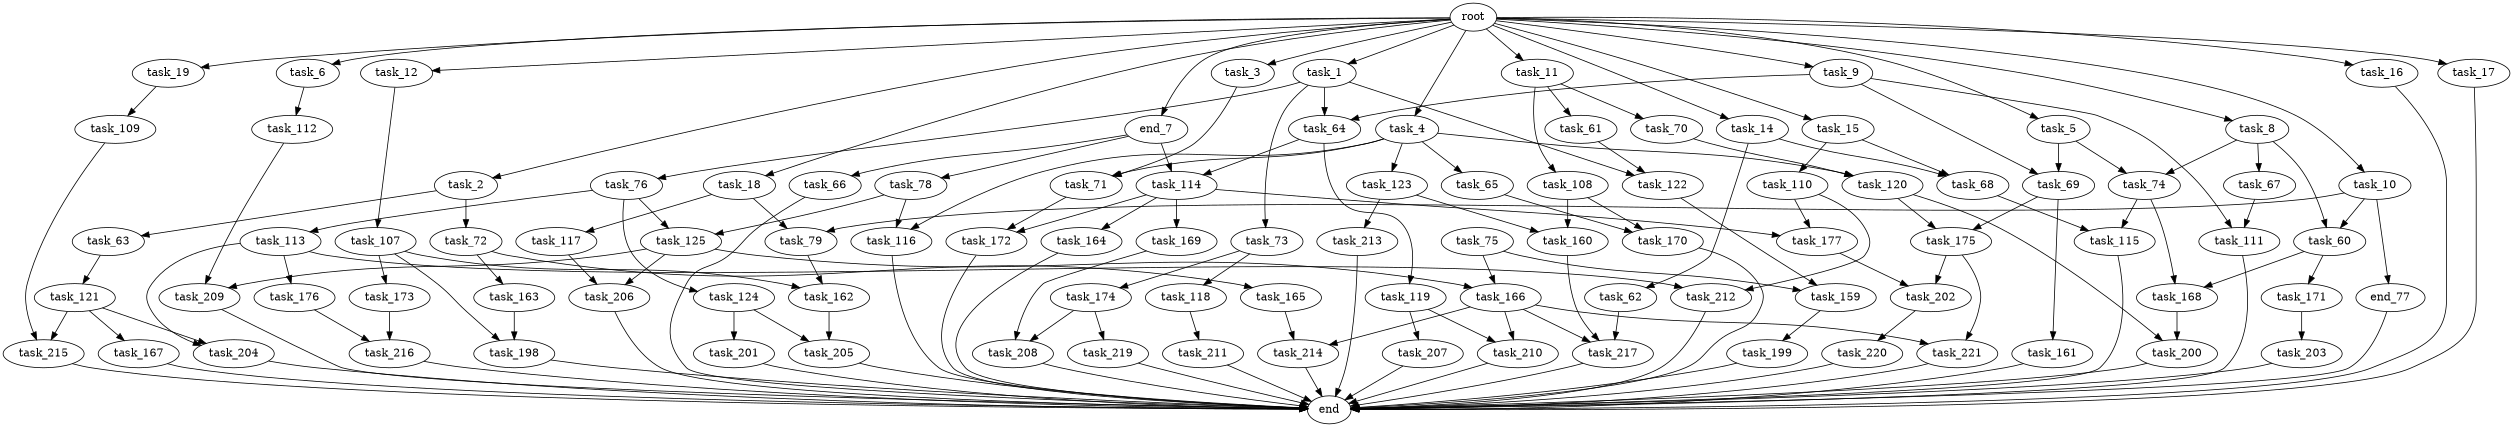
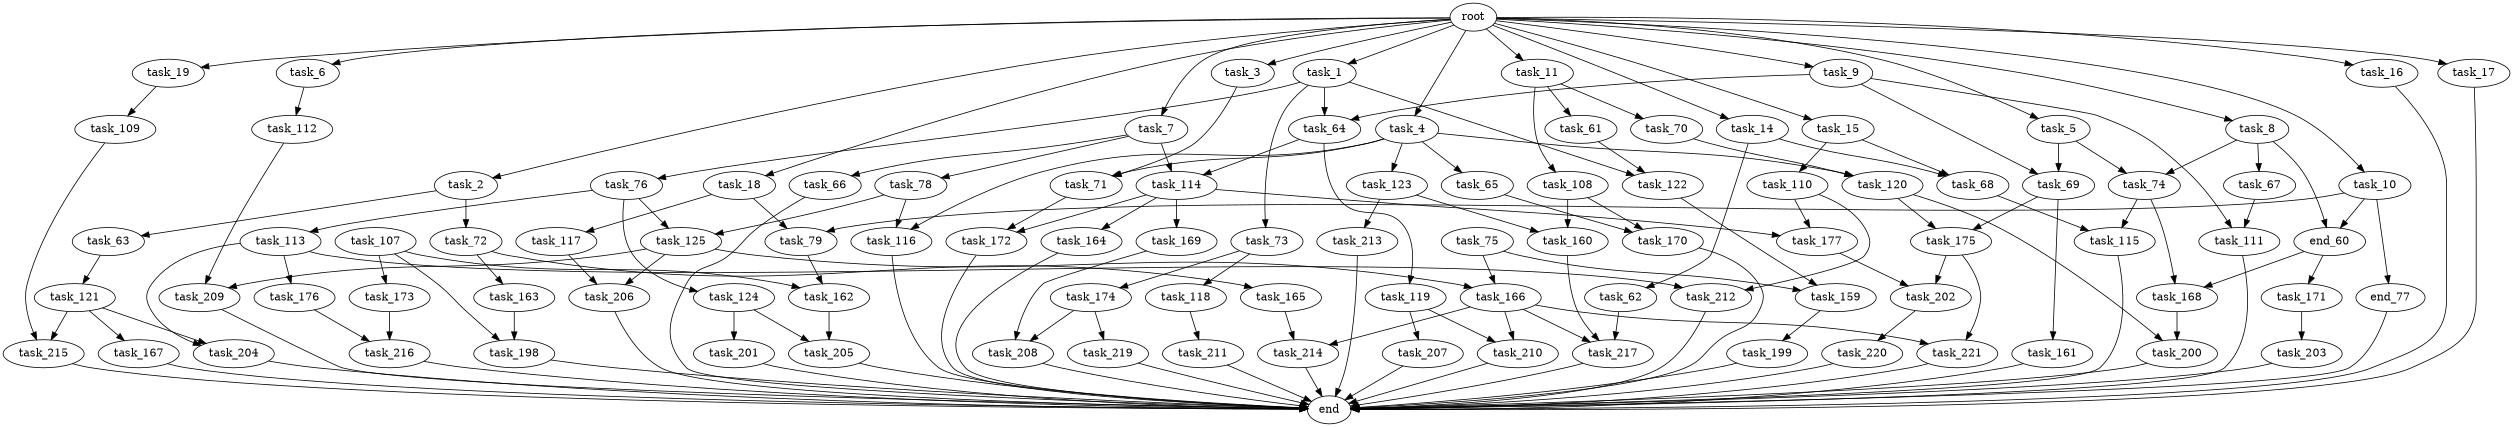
node "task_12": removed
node "end_7": label "end_7" -> "task_7"
node "task_60": label "task_60" -> "end_60"
